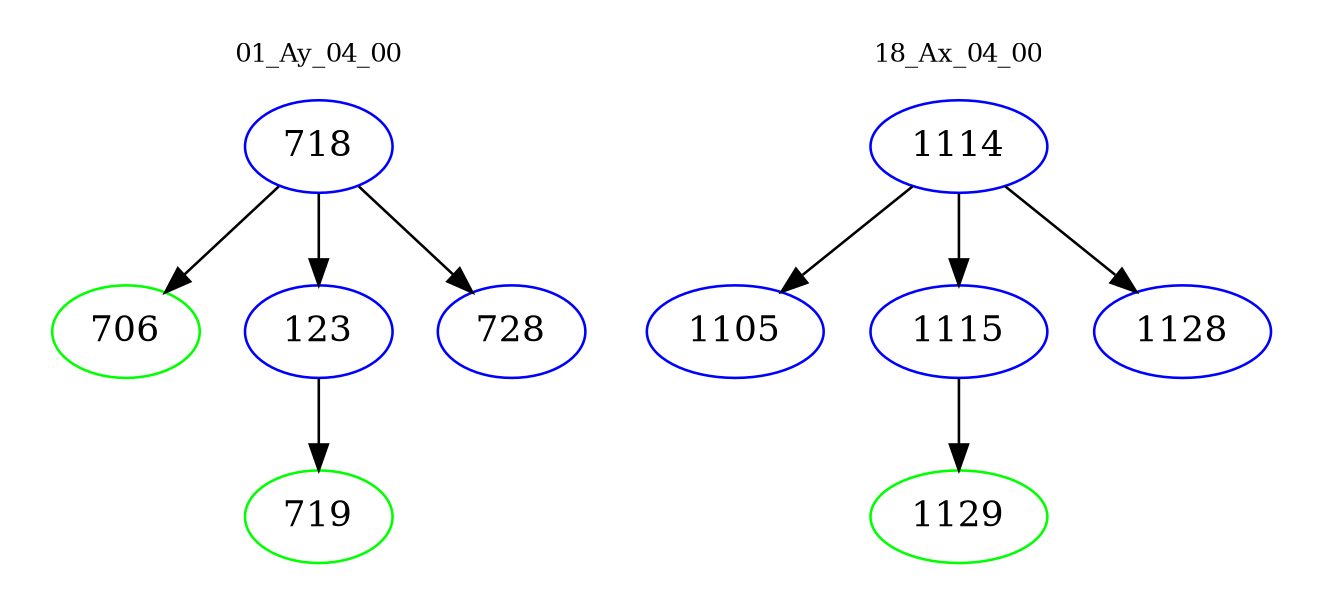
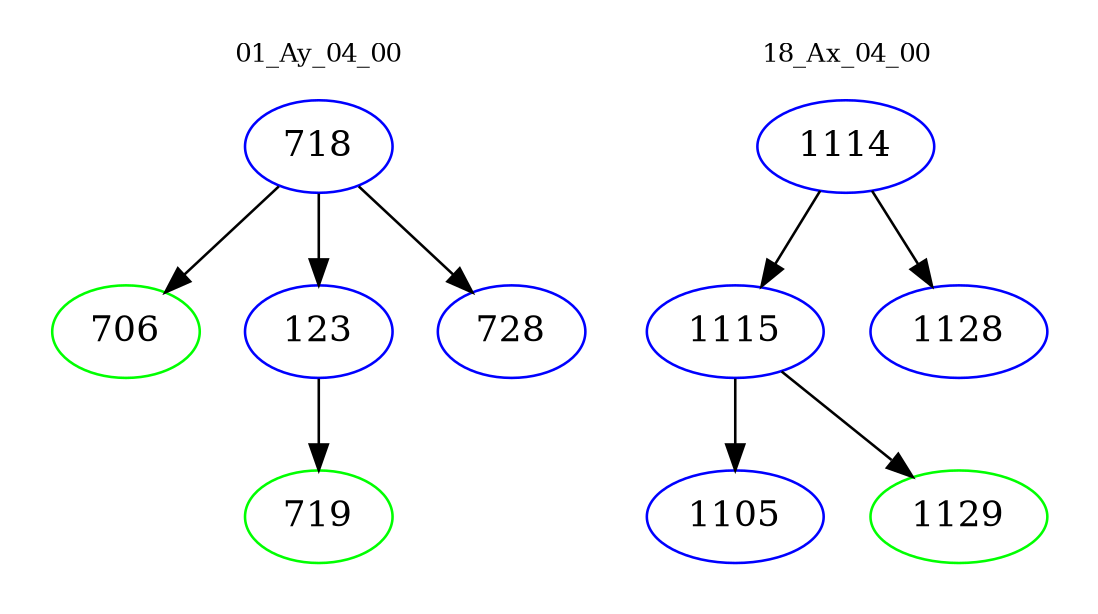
edge "1114" -> "1105": now "1115" -> "1105"
